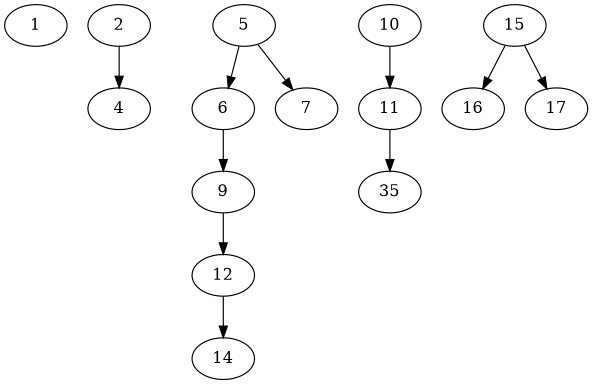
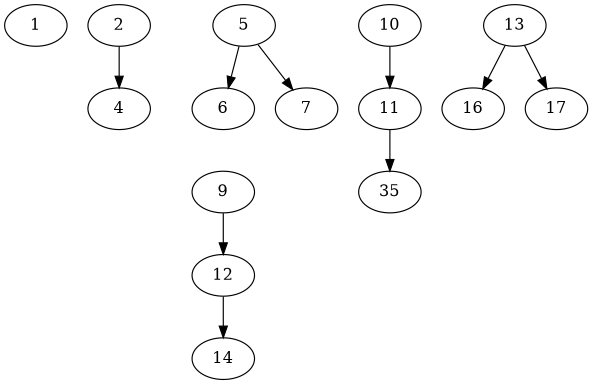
node "15": label "15" -> "13"
edge "6" -> "9": removed
